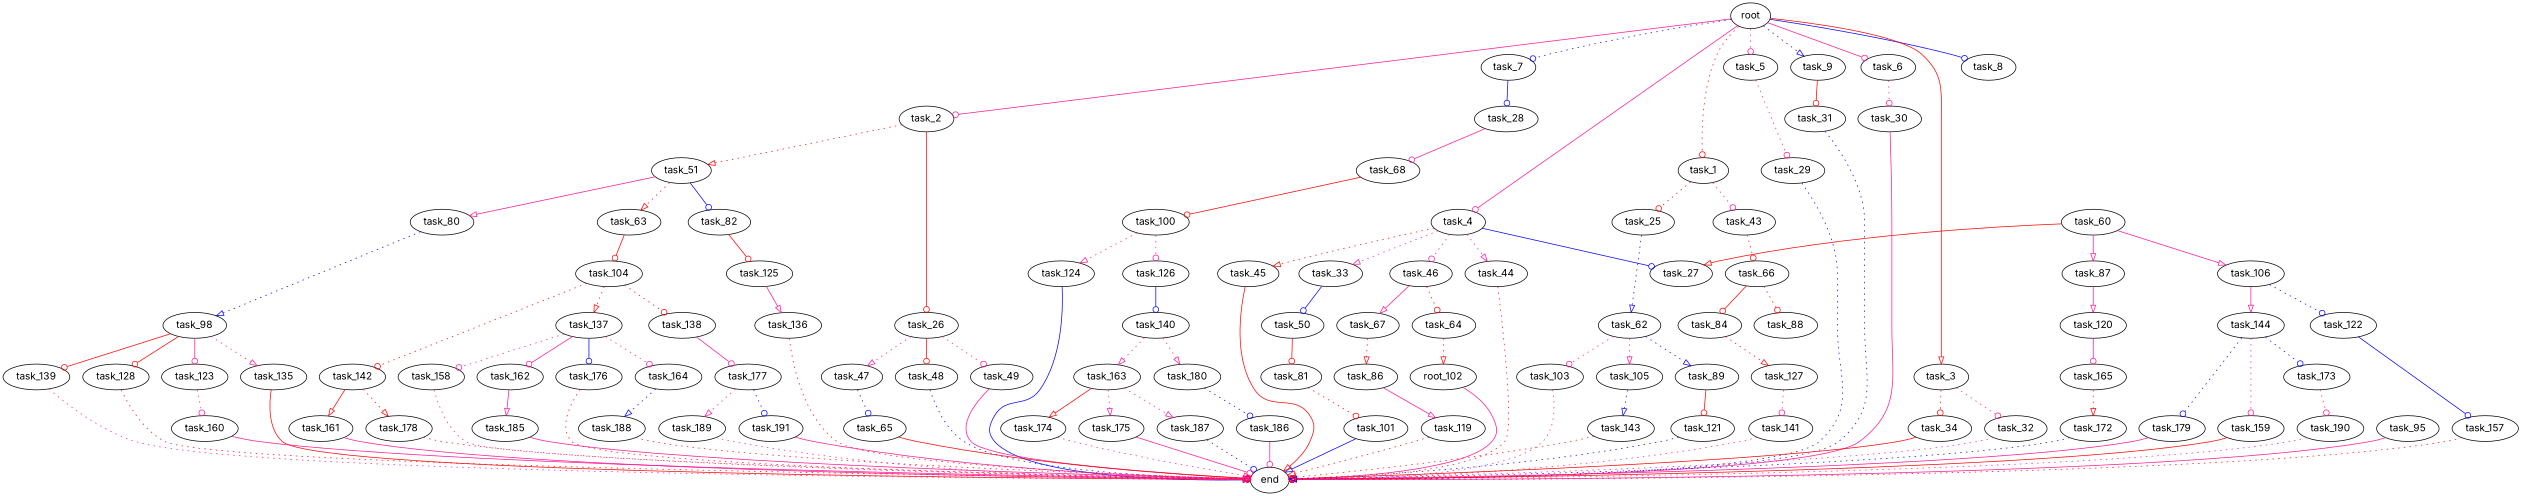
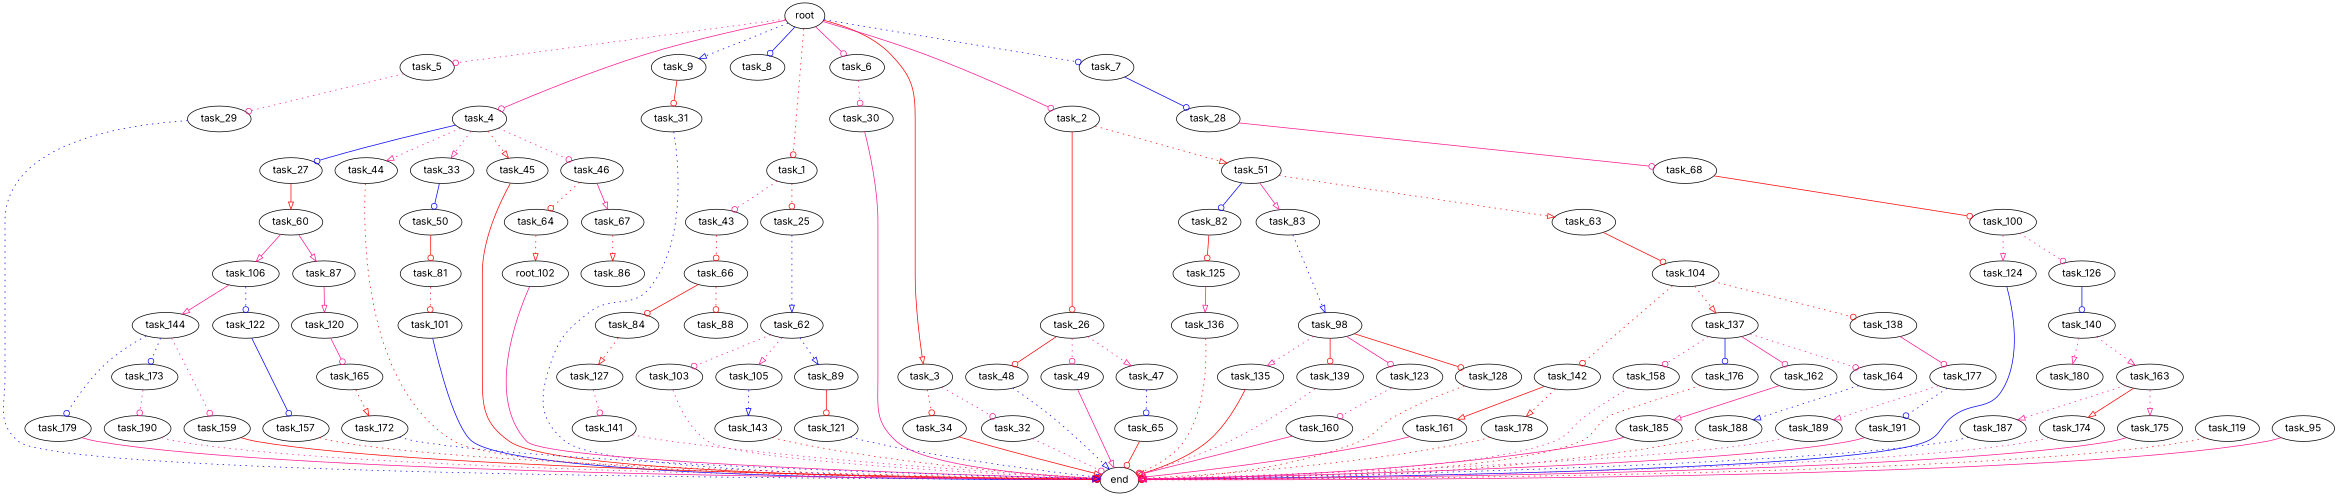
node "task_80": label "task_80" -> "task_83"
edge "task_60" -> "task_27": reversed
edge "task_86" -> "task_119": removed
node "task_186": removed
